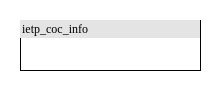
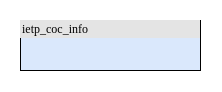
node "ietp_coc_info": fillcolor #ffffff -> #dae8fc
